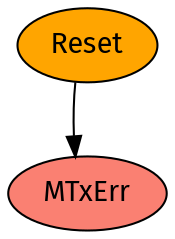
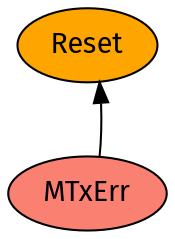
edge "Reset" -> "MTxErr": reversed
